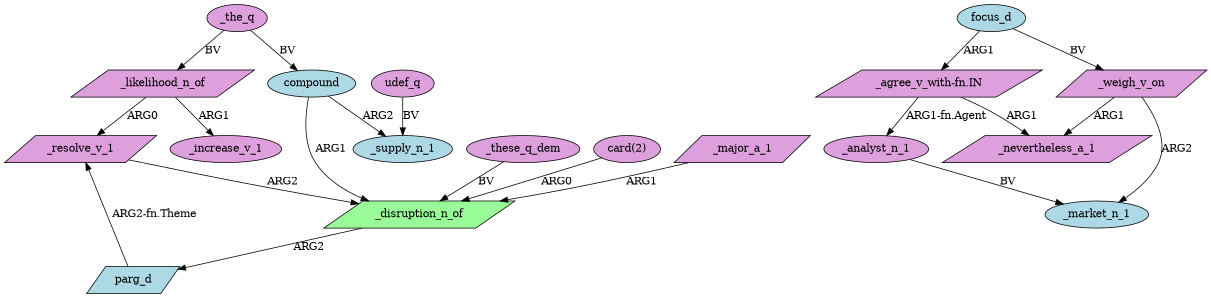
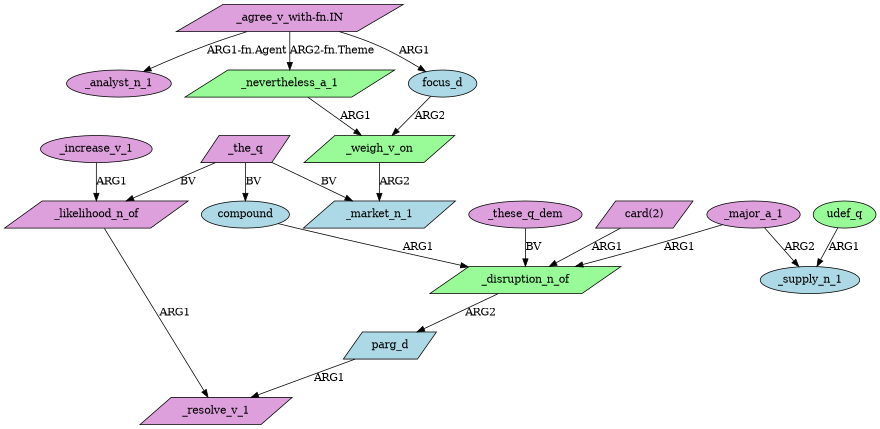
node "_the_q": shape ellipse -> parallelogram
edge "focus_d" -> "_agree_v_with-fn.IN": reversed
edge "focus_d" -> "_weigh_v_on": label "BV" -> "ARG2"
node "udef_q": fillcolor plum -> palegreen
node "_weigh_v_on": fillcolor plum -> palegreen
edge "_likelihood_n_of" -> "_increase_v_1": reversed
edge "compound" -> "_supply_n_1": now "_major_a_1" -> "_supply_n_1"
edge "_weigh_v_on" -> "_nevertheless_a_1": reversed
edge "_likelihood_n_of" -> "_resolve_v_1": label "ARG0" -> "ARG1"
edge "udef_q" -> "_supply_n_1": label "BV" -> "ARG1"
edge "_agree_v_with-fn.IN" -> "_nevertheless_a_1": label "ARG1" -> "ARG2-fn.Theme"
node "card(2)": shape ellipse -> parallelogram
node "_major_a_1": shape parallelogram -> ellipse
node "_nevertheless_a_1": fillcolor plum -> palegreen
edge "_analyst_n_1" -> "_market_n_1": now "_the_q" -> "_market_n_1"
edge "_resolve_v_1" -> "_disruption_n_of": removed, label "ARG2"
edge "card(2)" -> "_disruption_n_of": label "ARG0" -> "ARG1"
edge "parg_d" -> "_resolve_v_1": label "ARG2-fn.Theme" -> "ARG1"
node "_market_n_1": shape ellipse -> parallelogram
